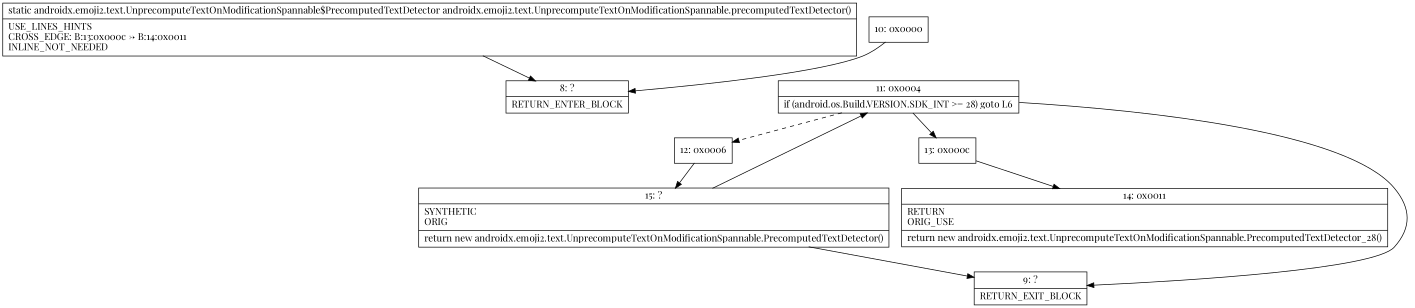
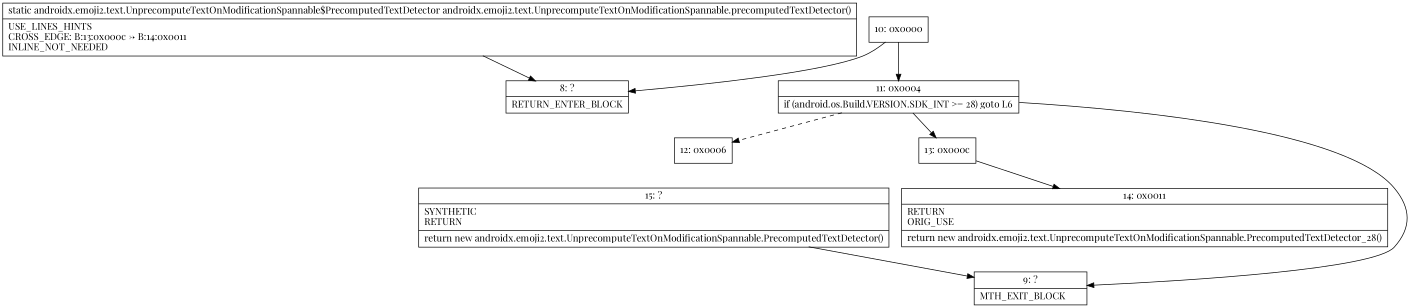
edge "15: ?" -> "11: 0x0004": now "10: 0x0000" -> "11: 0x0004"
edge "12: 0x0006" -> "15: ?": removed
node "15: ?": text "ORIG" -> "RETURN"
node "9: ?": text "RETURN_EXIT_BLOCK" -> "MTH_EXIT_BLOCK"
